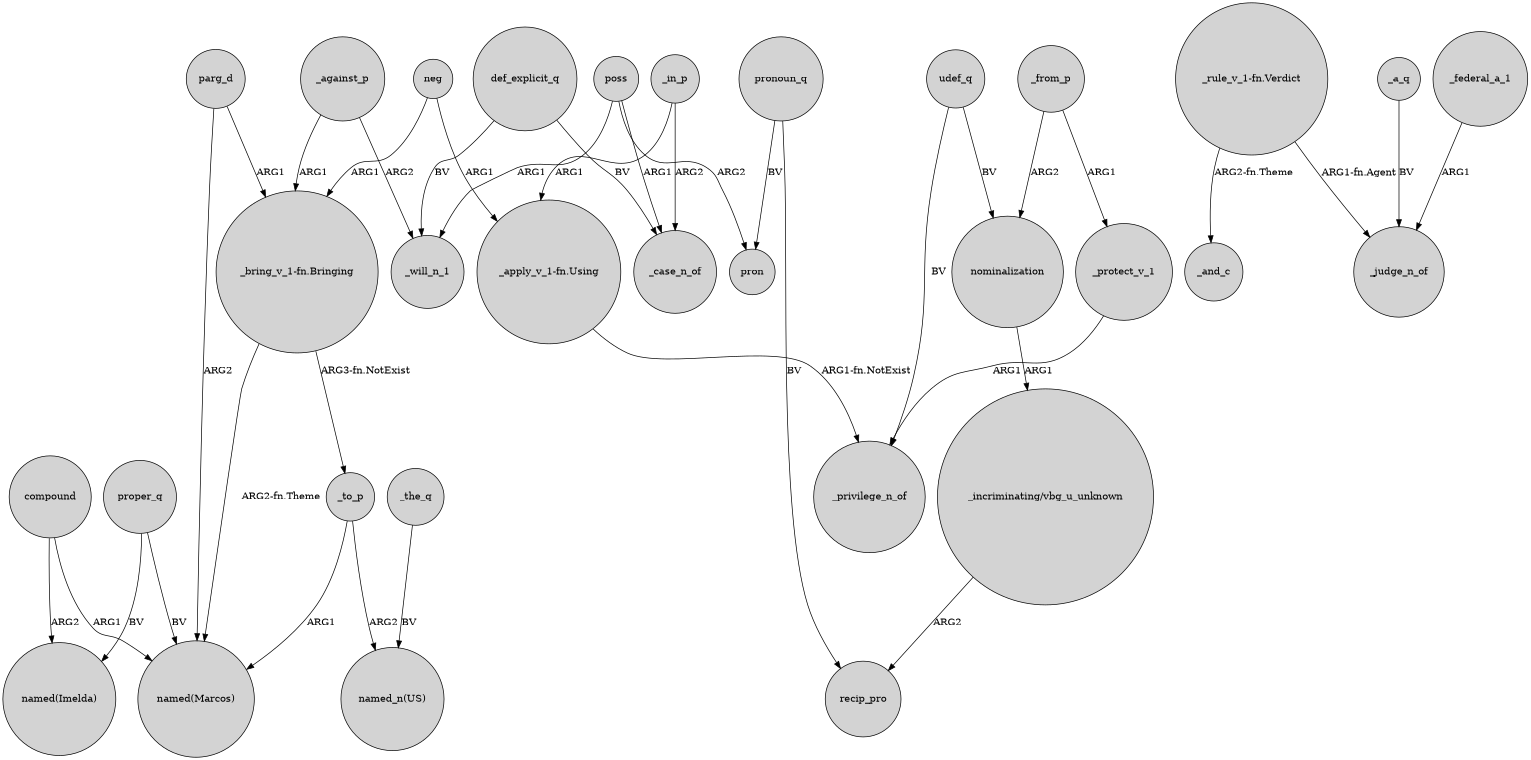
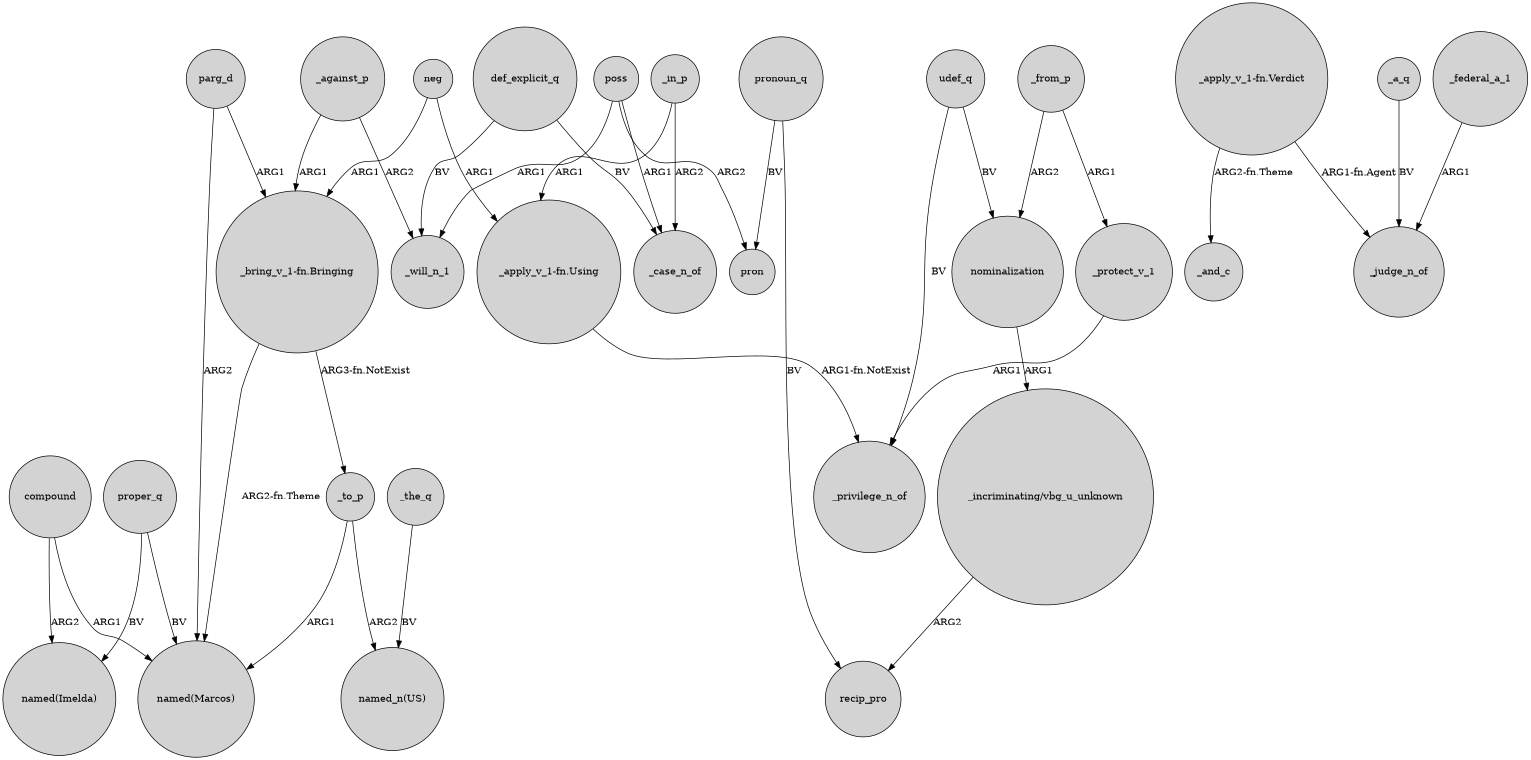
node "_rule_v_1-fn.Verdict": label "_rule_v_1-fn.Verdict" -> "_apply_v_1-fn.Verdict"
